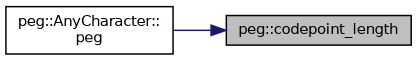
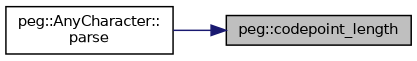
node "peg::AnyCharacter:: peg": label "peg::AnyCharacter:: peg" -> "peg::AnyCharacter:: parse"
